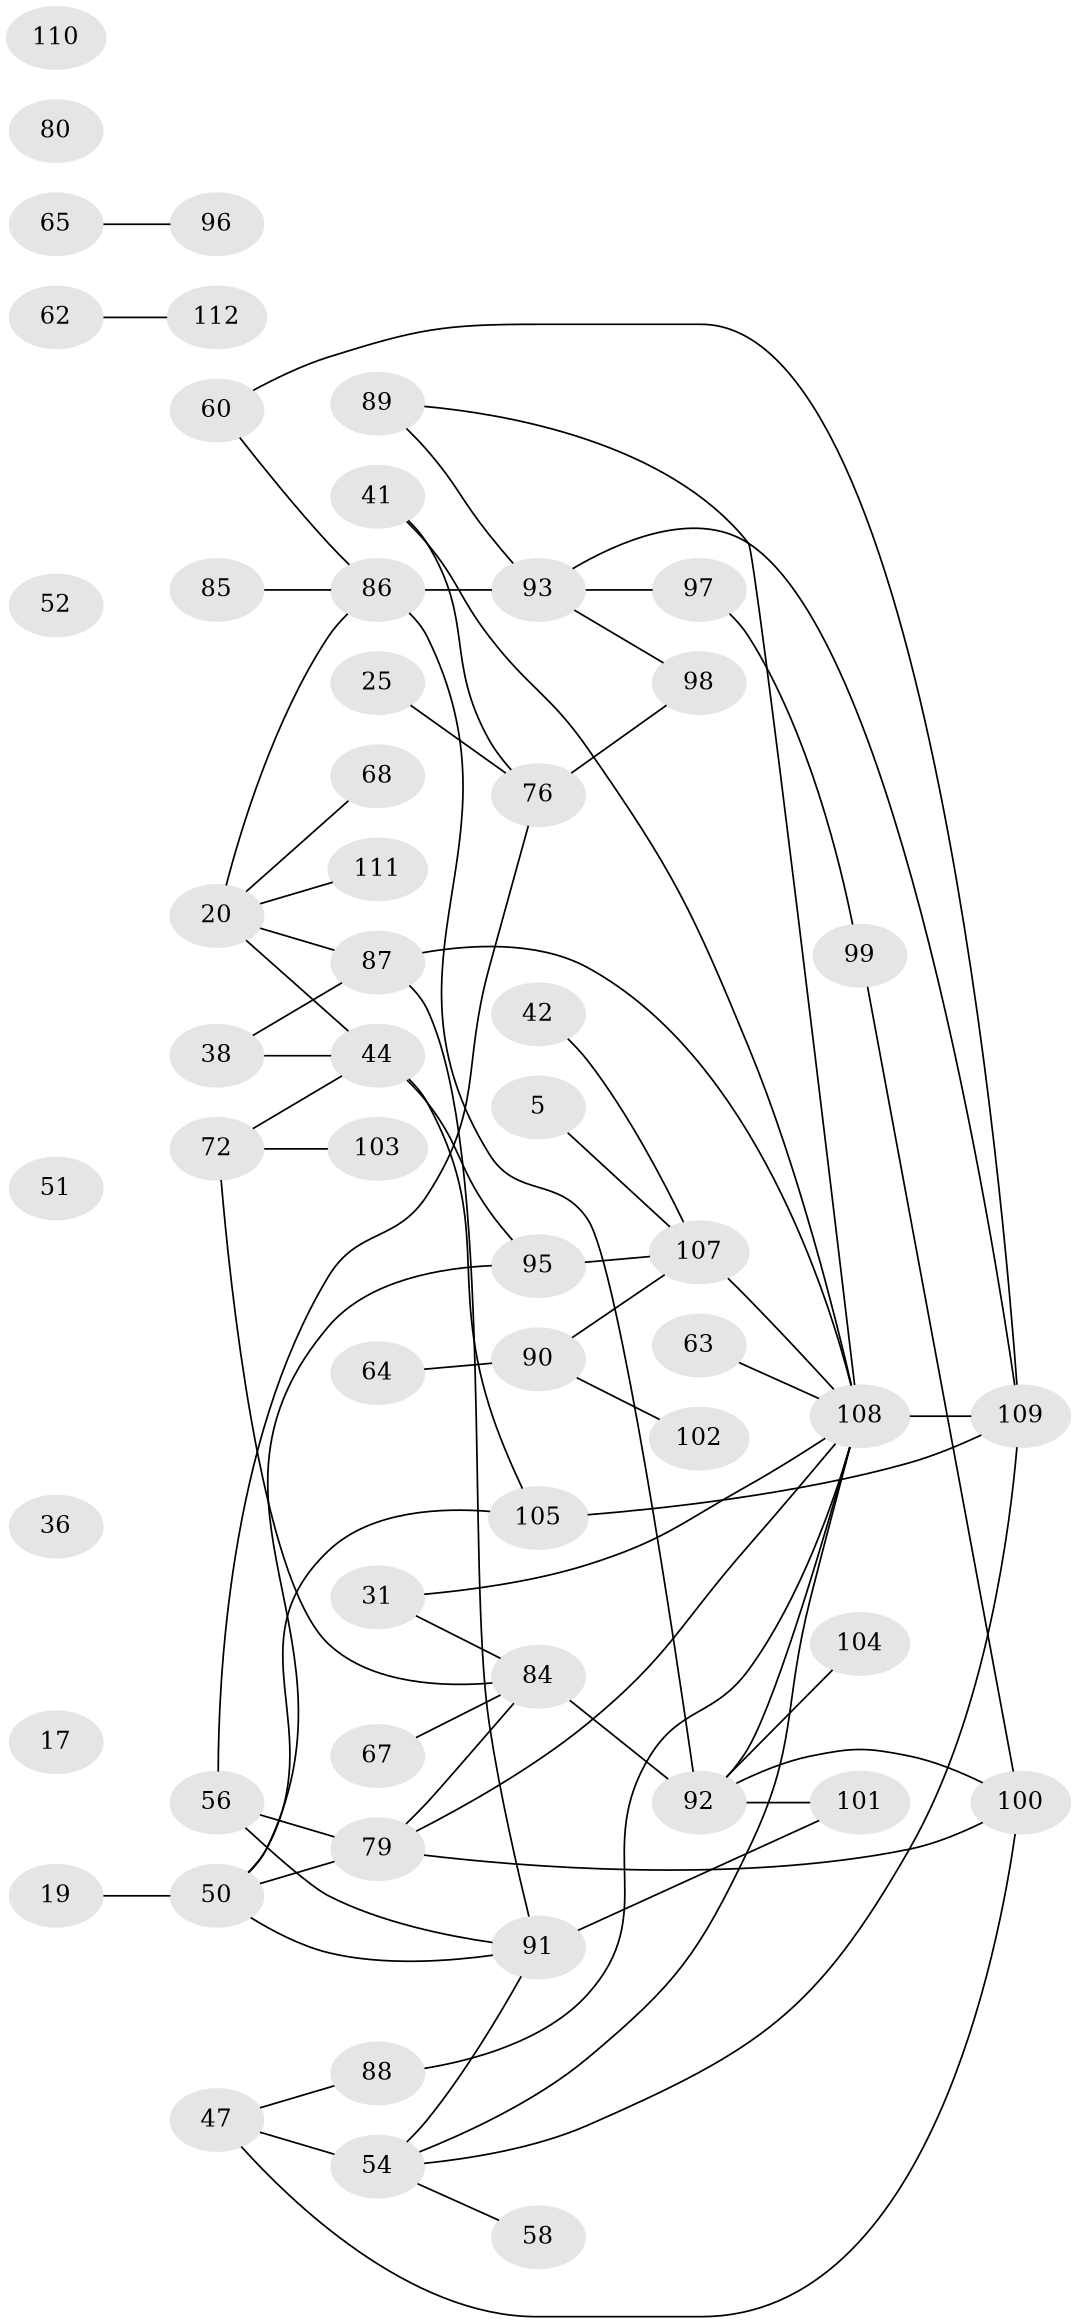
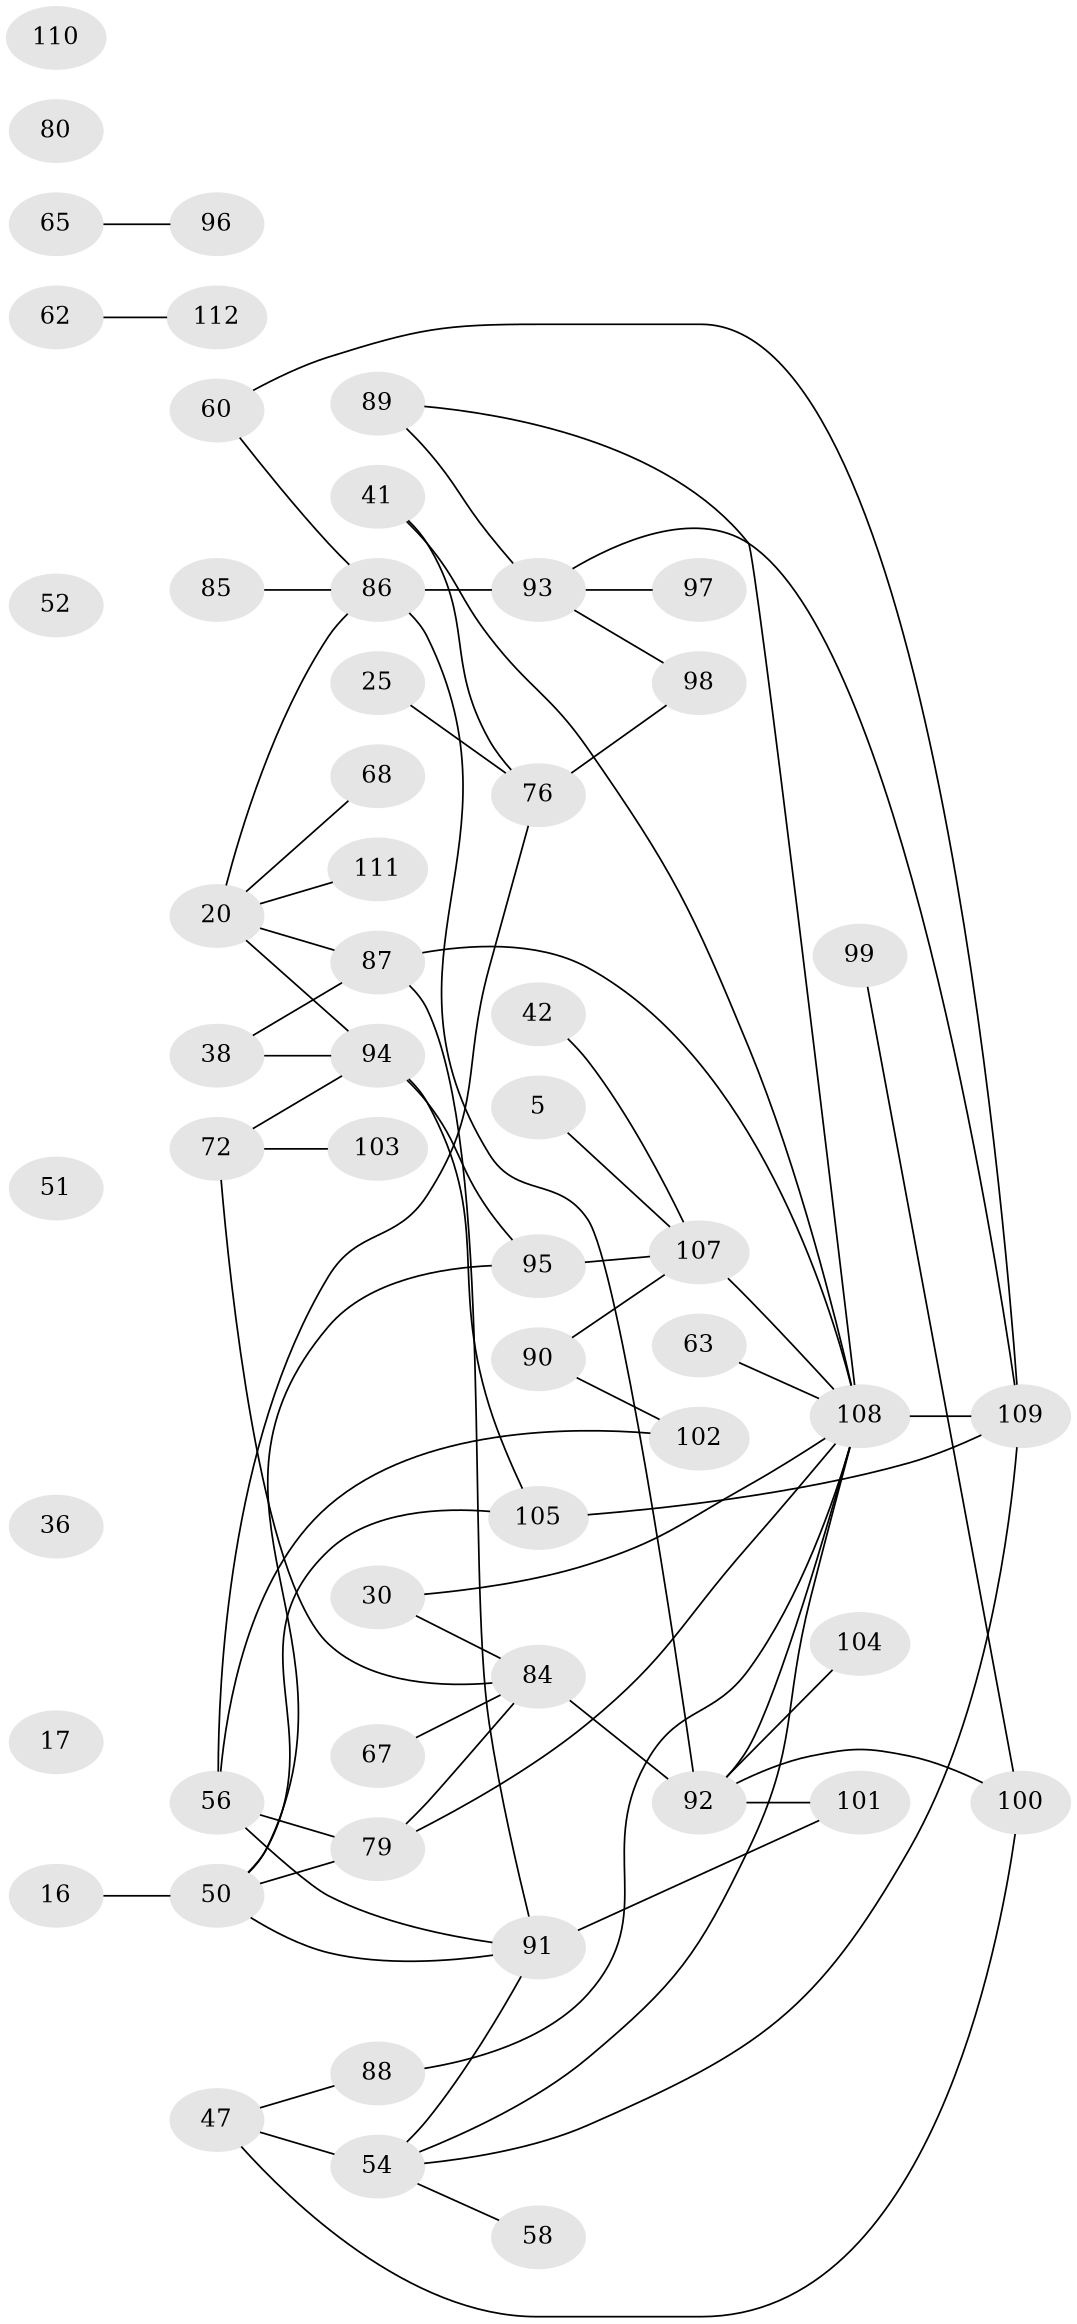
edge "97" -- "99": removed
node "44": label "44" -> "94"
node "64": removed
edge "102" -- "56": added
node "31": label "31" -> "30"
edge "100" -- "79": removed
node "19": label "19" -> "16"
